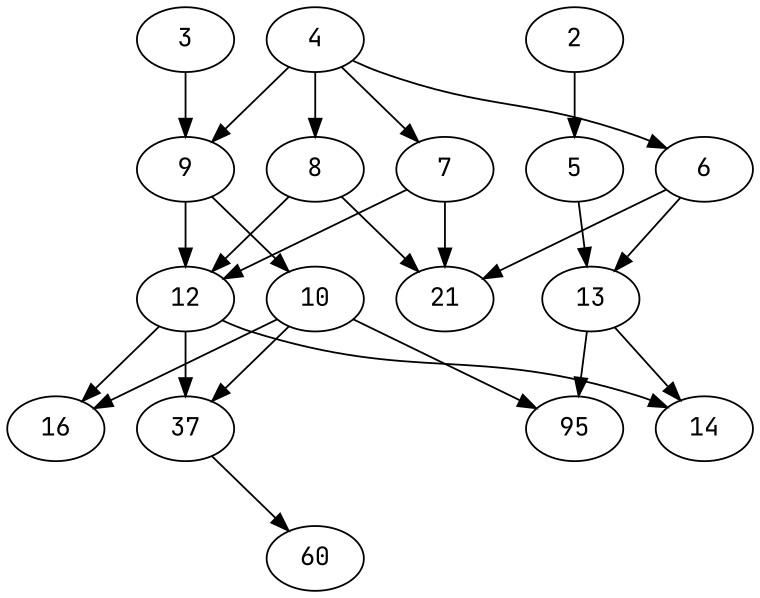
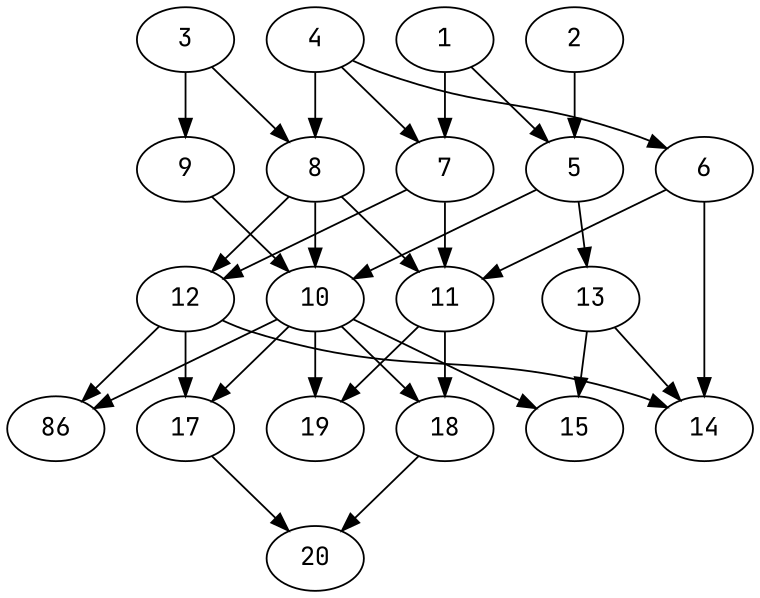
node "1": added
edge "3" -> "8": added
edge "4" -> "9": removed
edge "8" -> "10": added
edge "9" -> "12": removed
edge "6" -> "13": now "6" -> "14"
edge "5" -> "10": added
node "21": label "21" -> "11"
node "16": label "16" -> "86"
node "37": label "37" -> "17"
node "19": added
node "18": added
node "95": label "95" -> "15"
node "60": label "60" -> "20"
